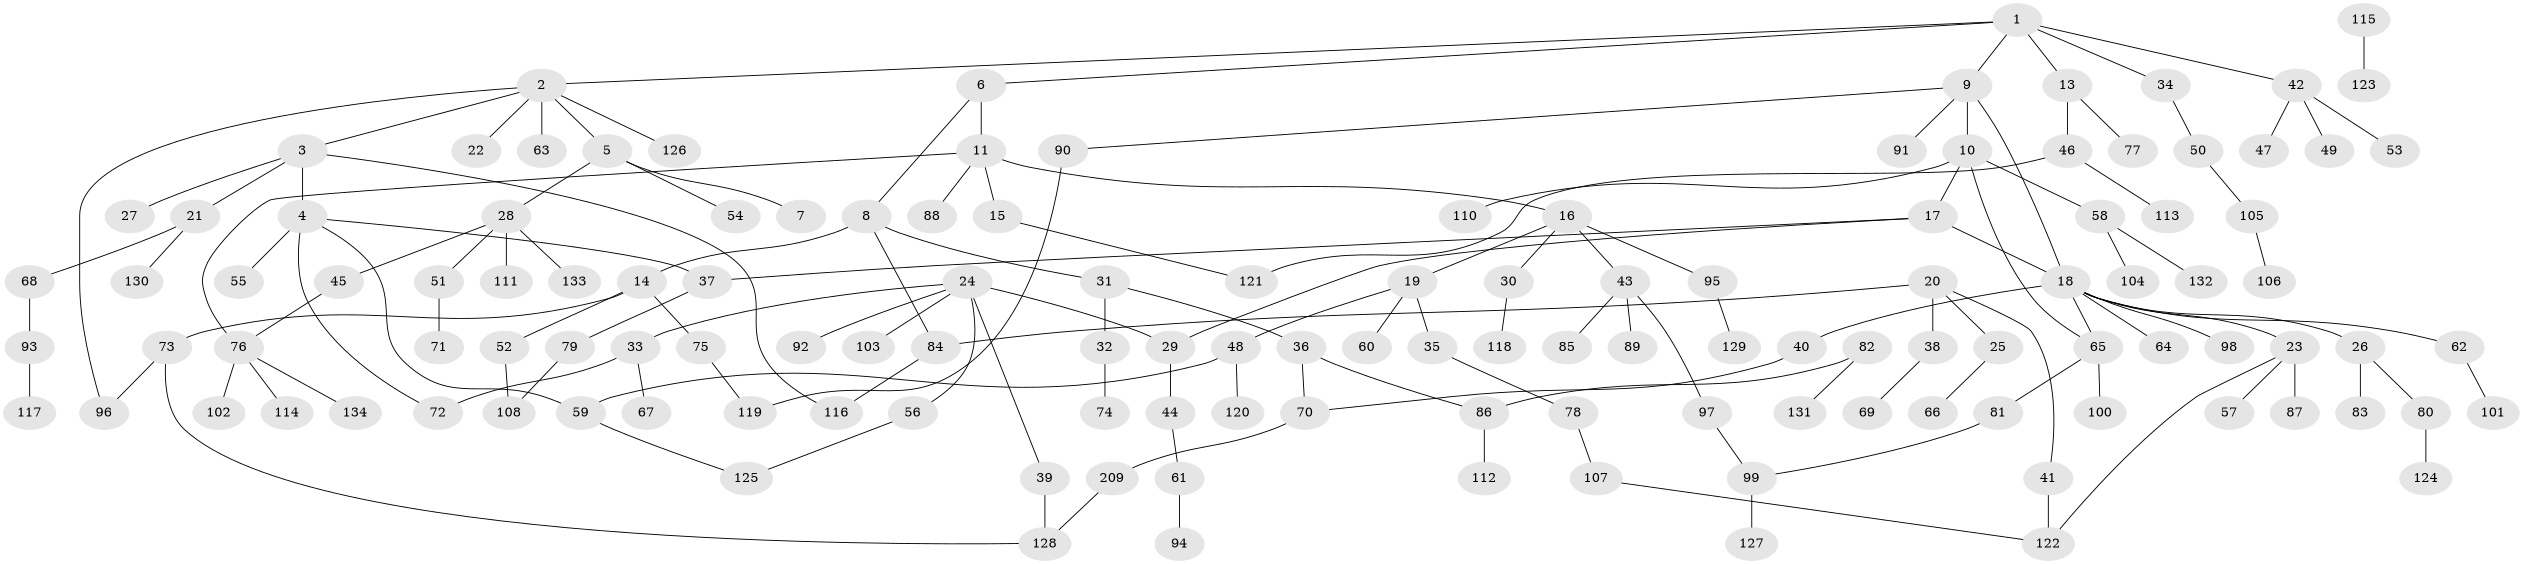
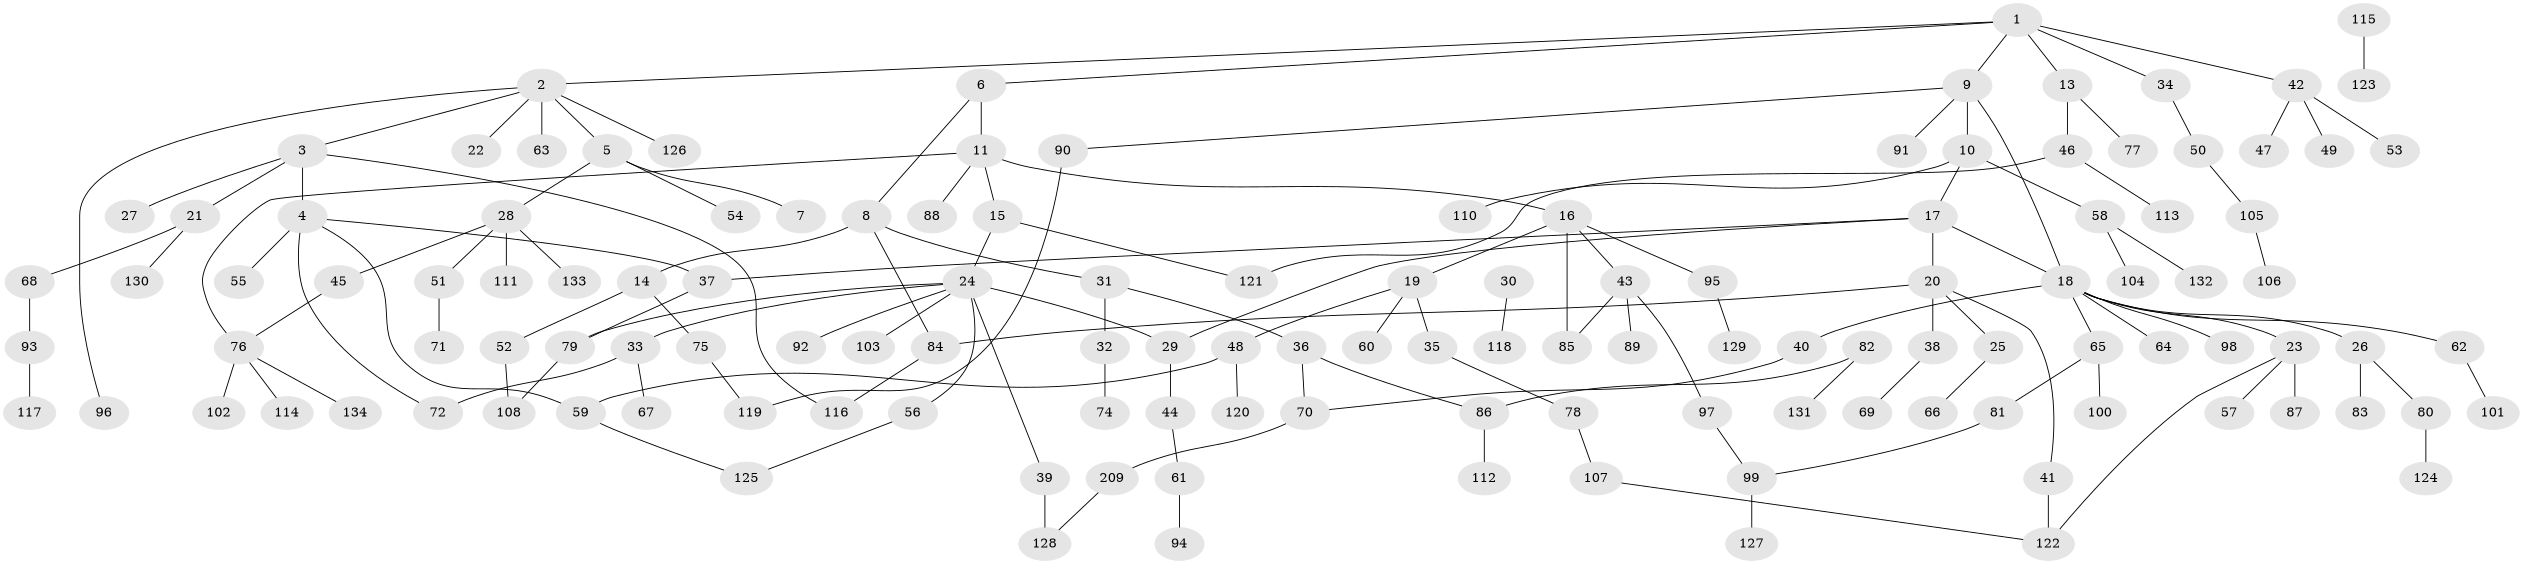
edge "15" -- "24": added
edge "17" -- "20": added
edge "16" -- "30": now "16" -- "85"
edge "10" -- "65": removed
edge "24" -- "79": added
node "73": removed
